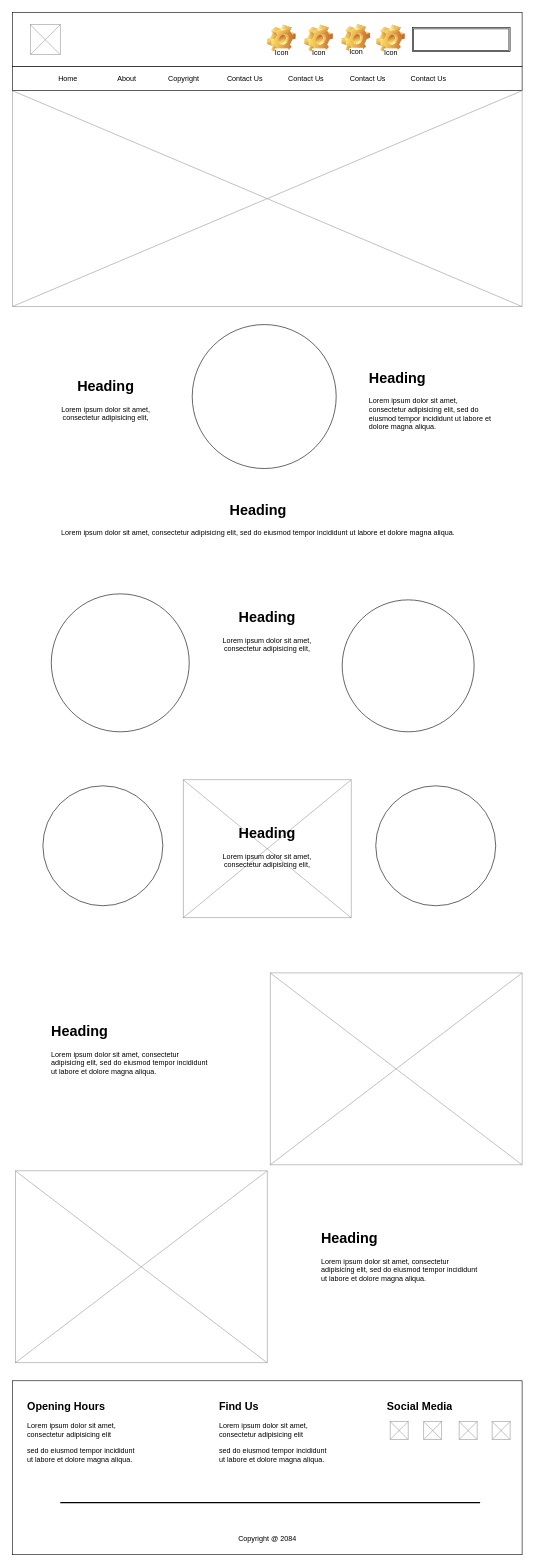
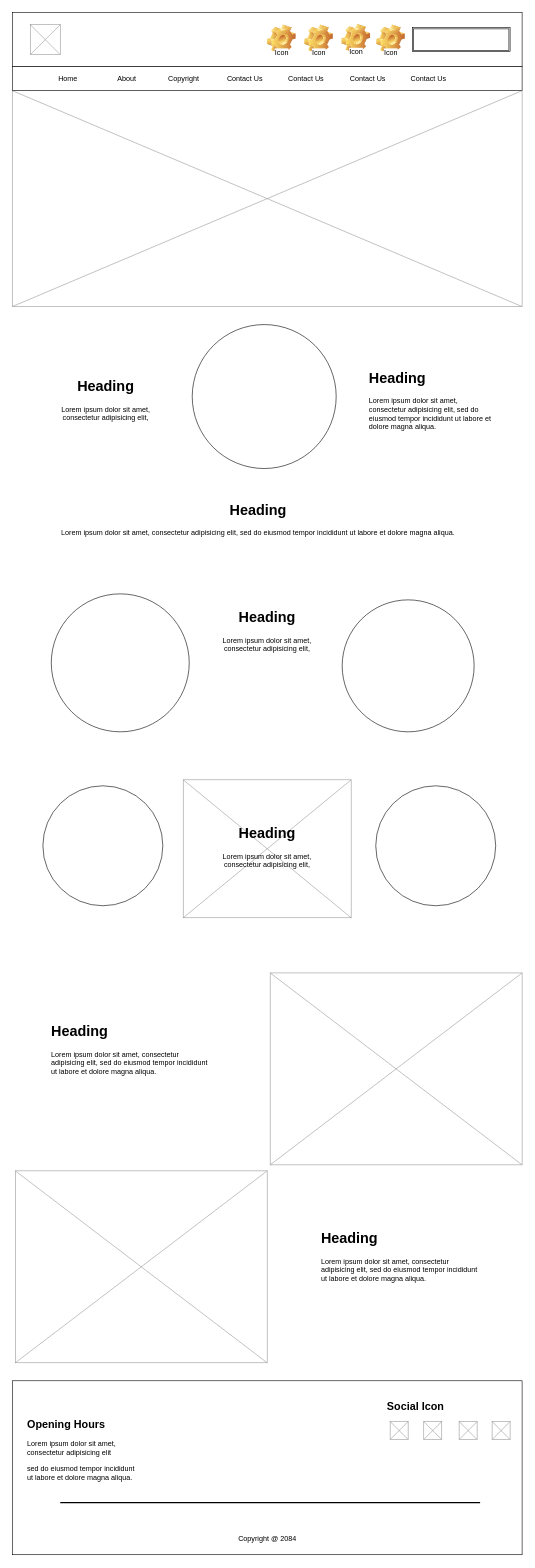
node "Social Media": label "Social Media" -> "Social Icon"
node "Opening Hours Lorem ipsum dolor sit amet, consectetur adipisicing elit sed do eiusmod tempor incididunt ut labore et dolore magna aliqua.": moved (81, 1434) -> (81, 1452)
node "Find UsLorem ipsum dolor sit amet, consectetur adipisicing elit sed do eiusmod tempor incididunt ut labore et dolore magna aliqua.": removed
